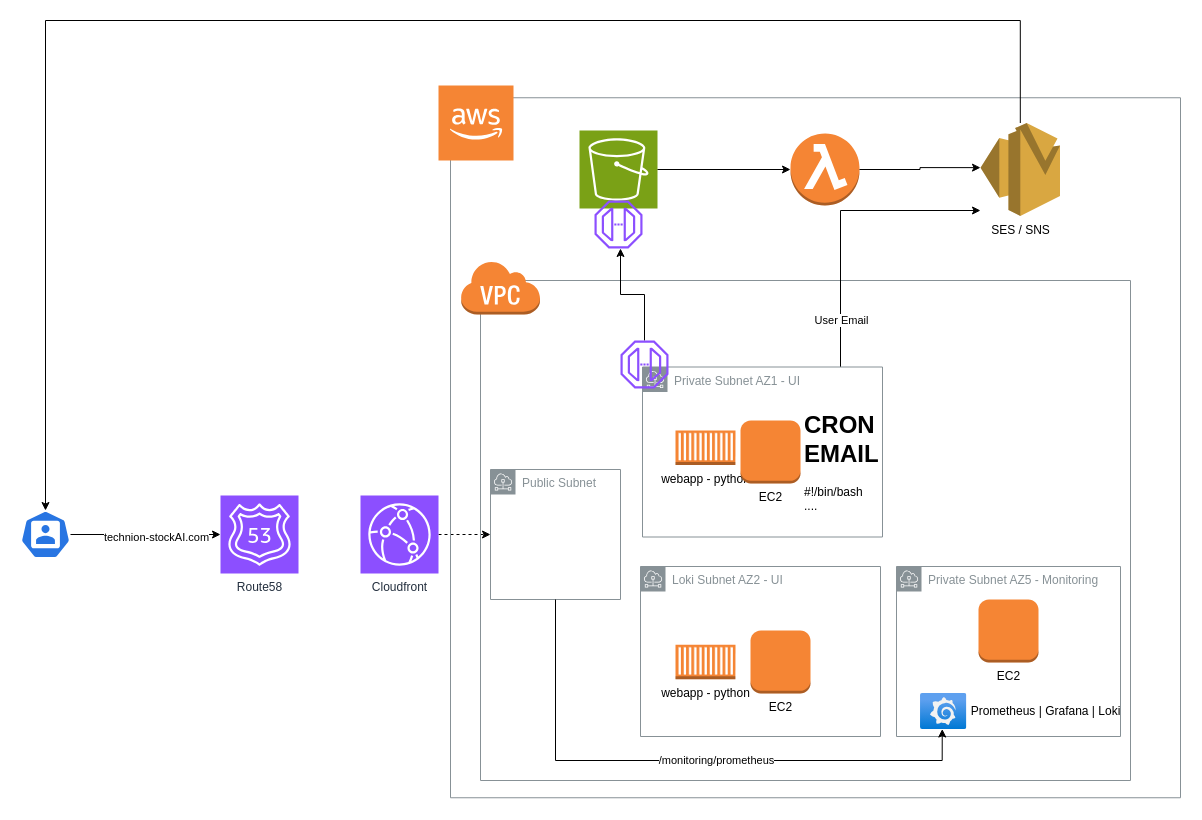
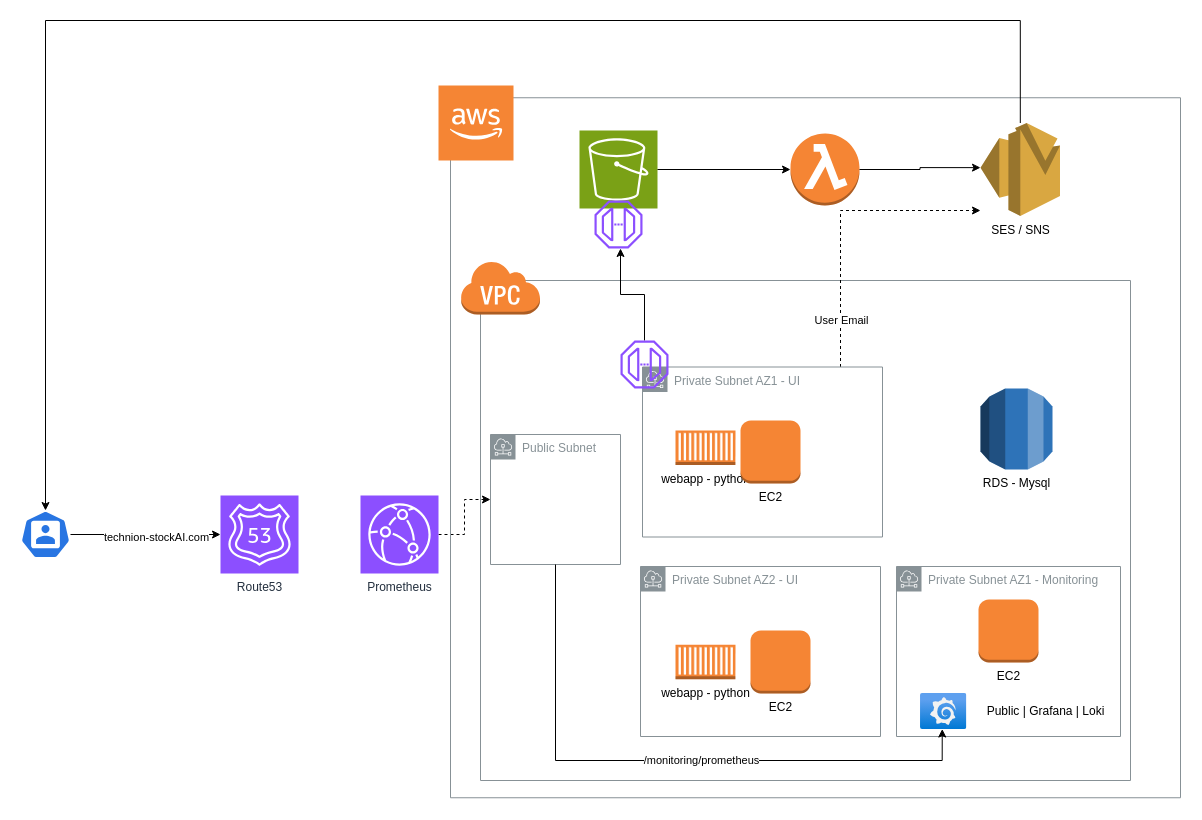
edge "Private Subnet AZ1 - UI" -> "SES / SNS": style solid -> dashed
node "RDS - Mysql": added
node "CRON EMAIL #!/bin/bash ....": removed
node "Public Subnet": moved (556, 535) -> (556, 500)
node "Loki Subnet AZ2 - UI": label "Loki Subnet AZ2 - UI" -> "Private Subnet AZ2 - UI"
node "Private Subnet AZ5 - Monitoring": label "Private Subnet AZ5 - Monitoring" -> "Private Subnet AZ1 - Monitoring"
node "Route58": label "Route58" -> "Route53"
node "Cloudfront": label "Cloudfront" -> "Prometheus"
node "Prometheus | Grafana | Loki": label "Prometheus | Grafana | Loki" -> "Public | Grafana | Loki"
